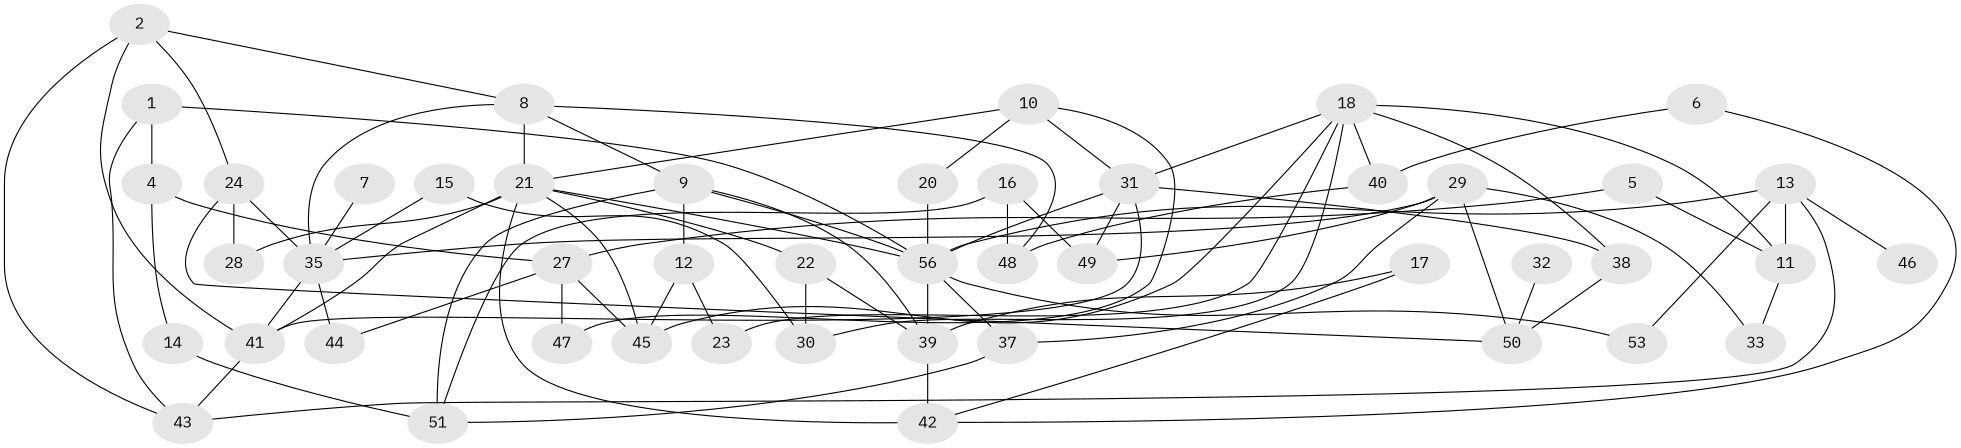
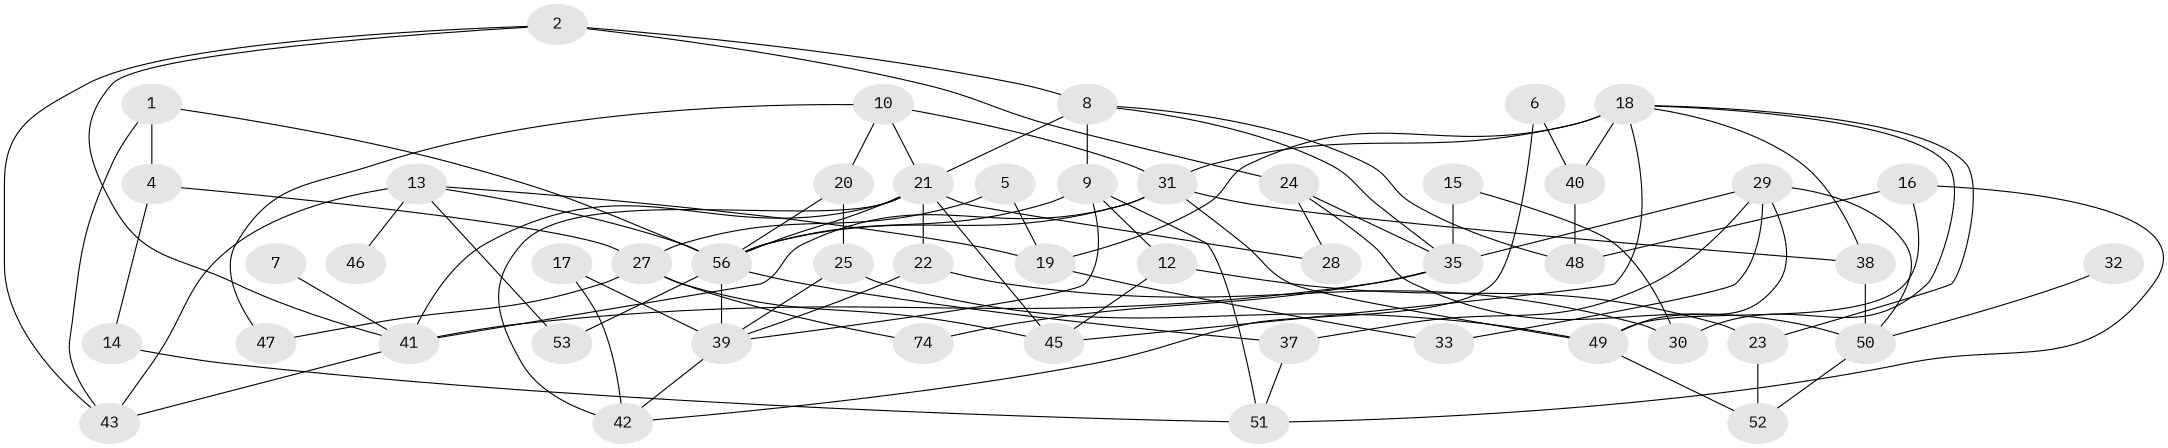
edge "7" -- "35": now "7" -- "41"
node "25": added
node "11": label "11" -> "19"
node "44": label "44" -> "74"
node "52": added
